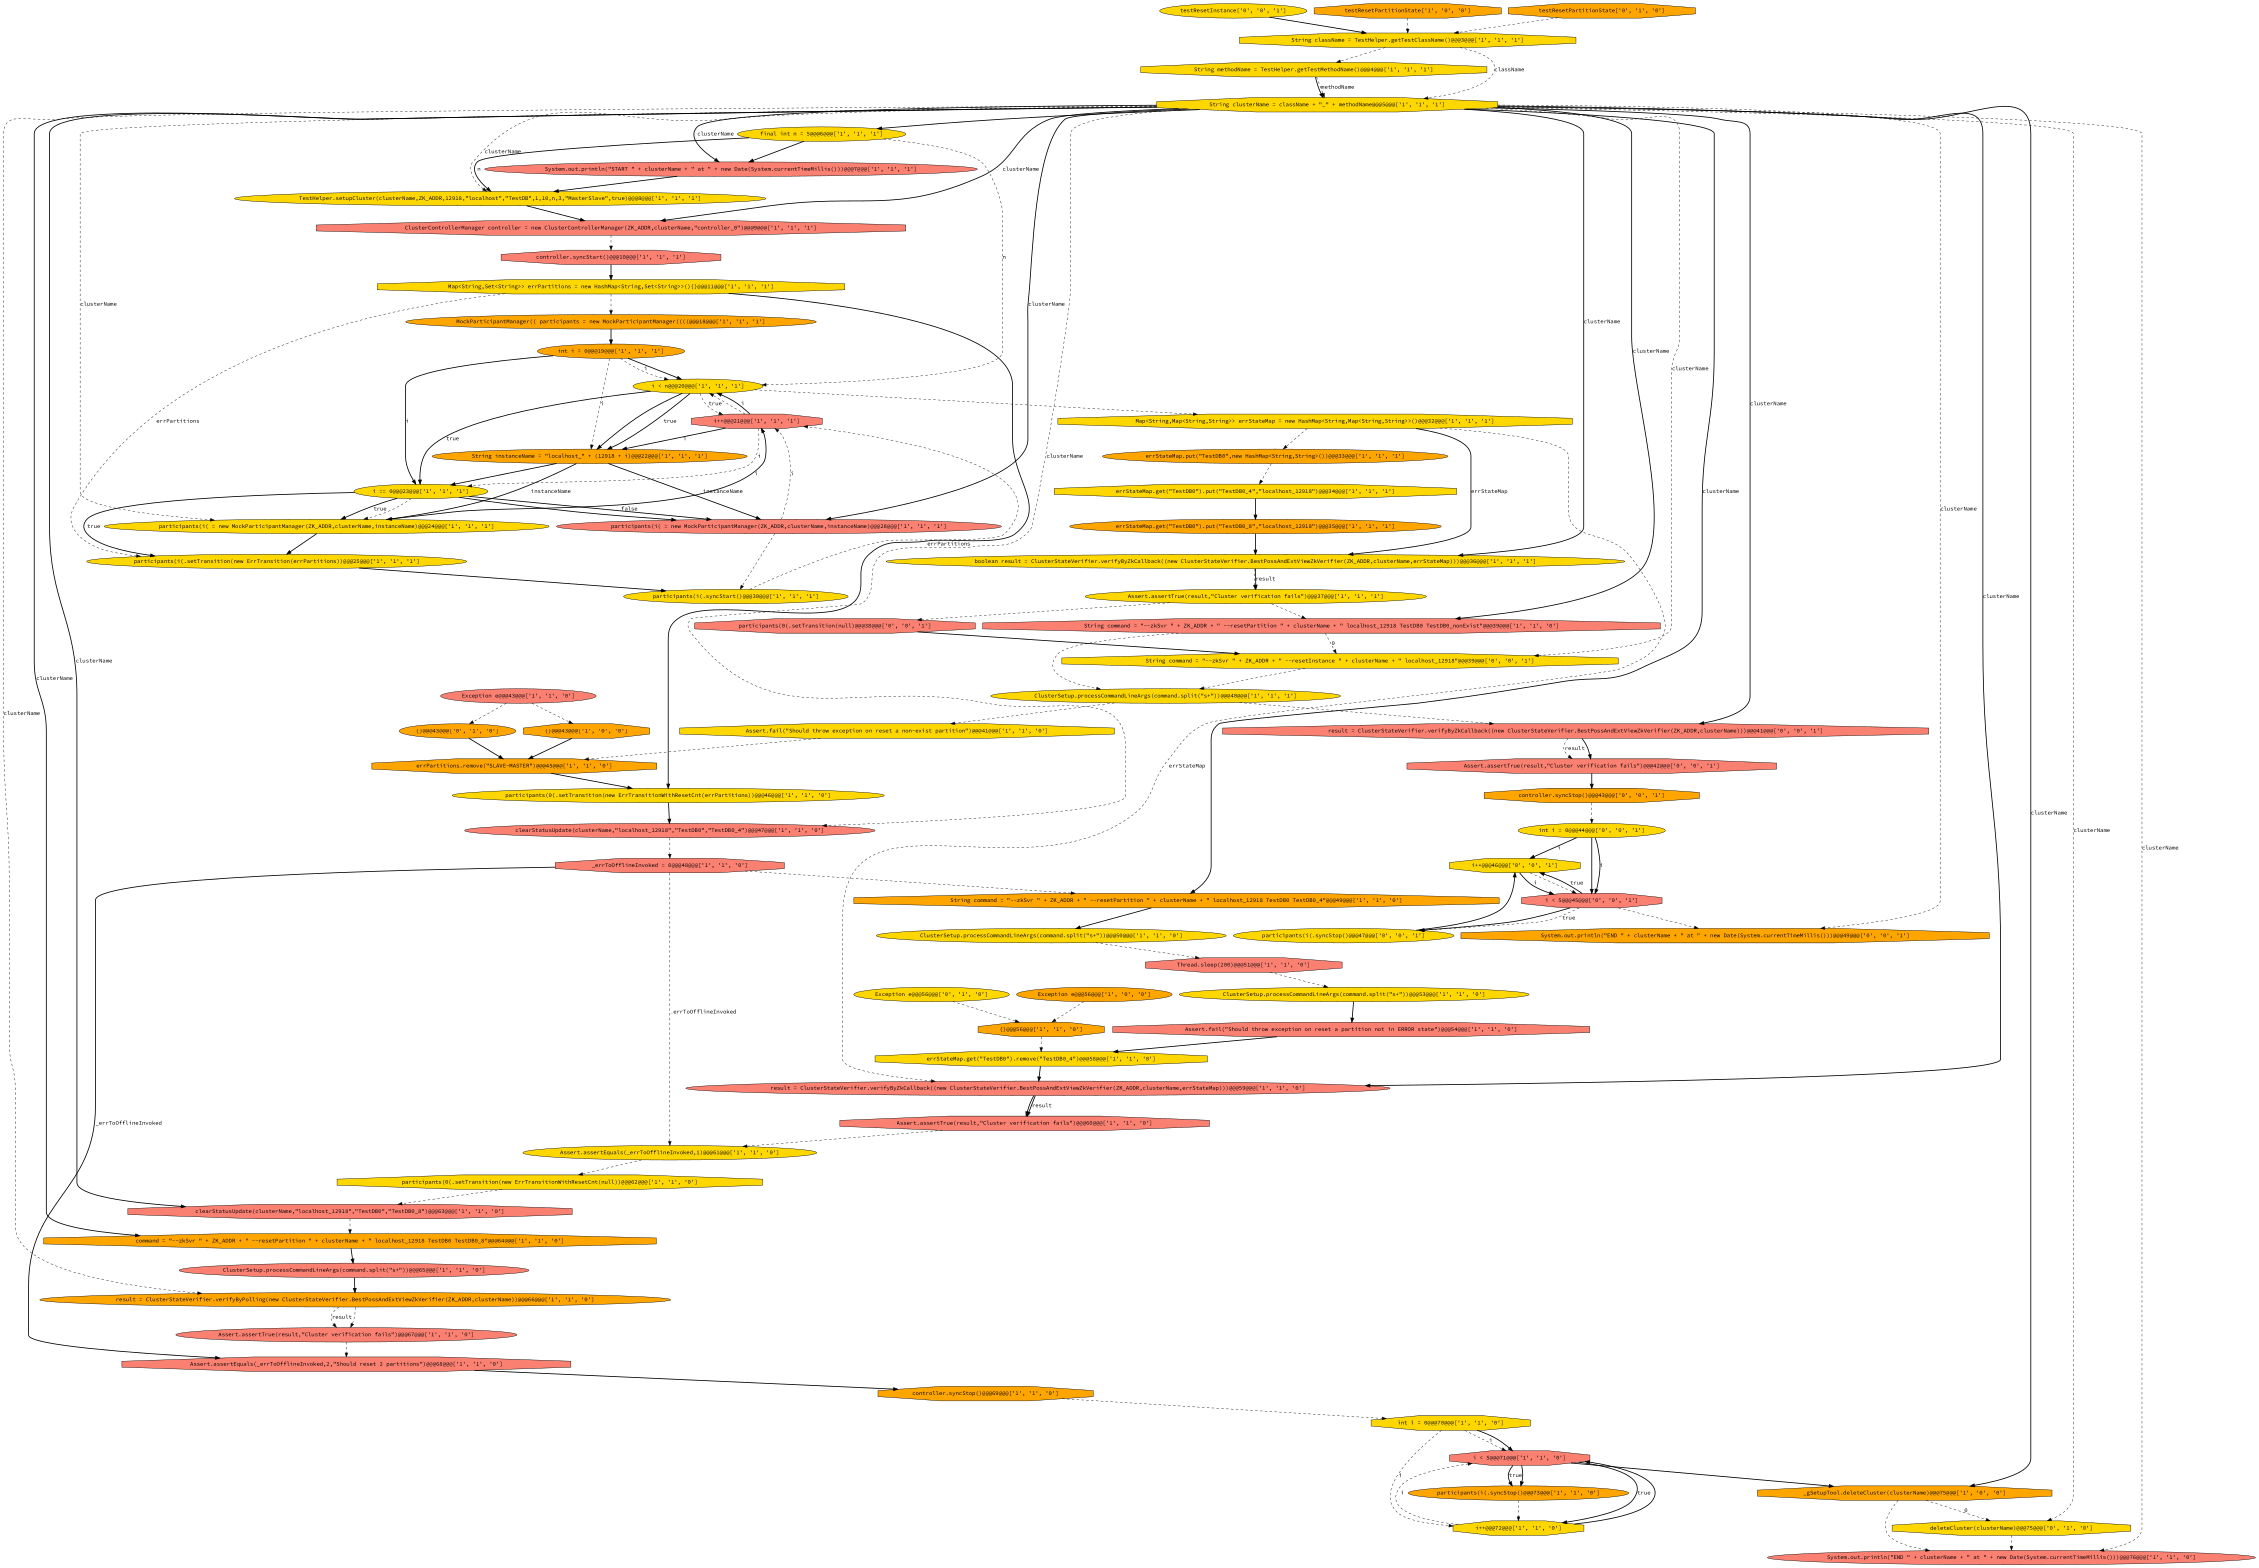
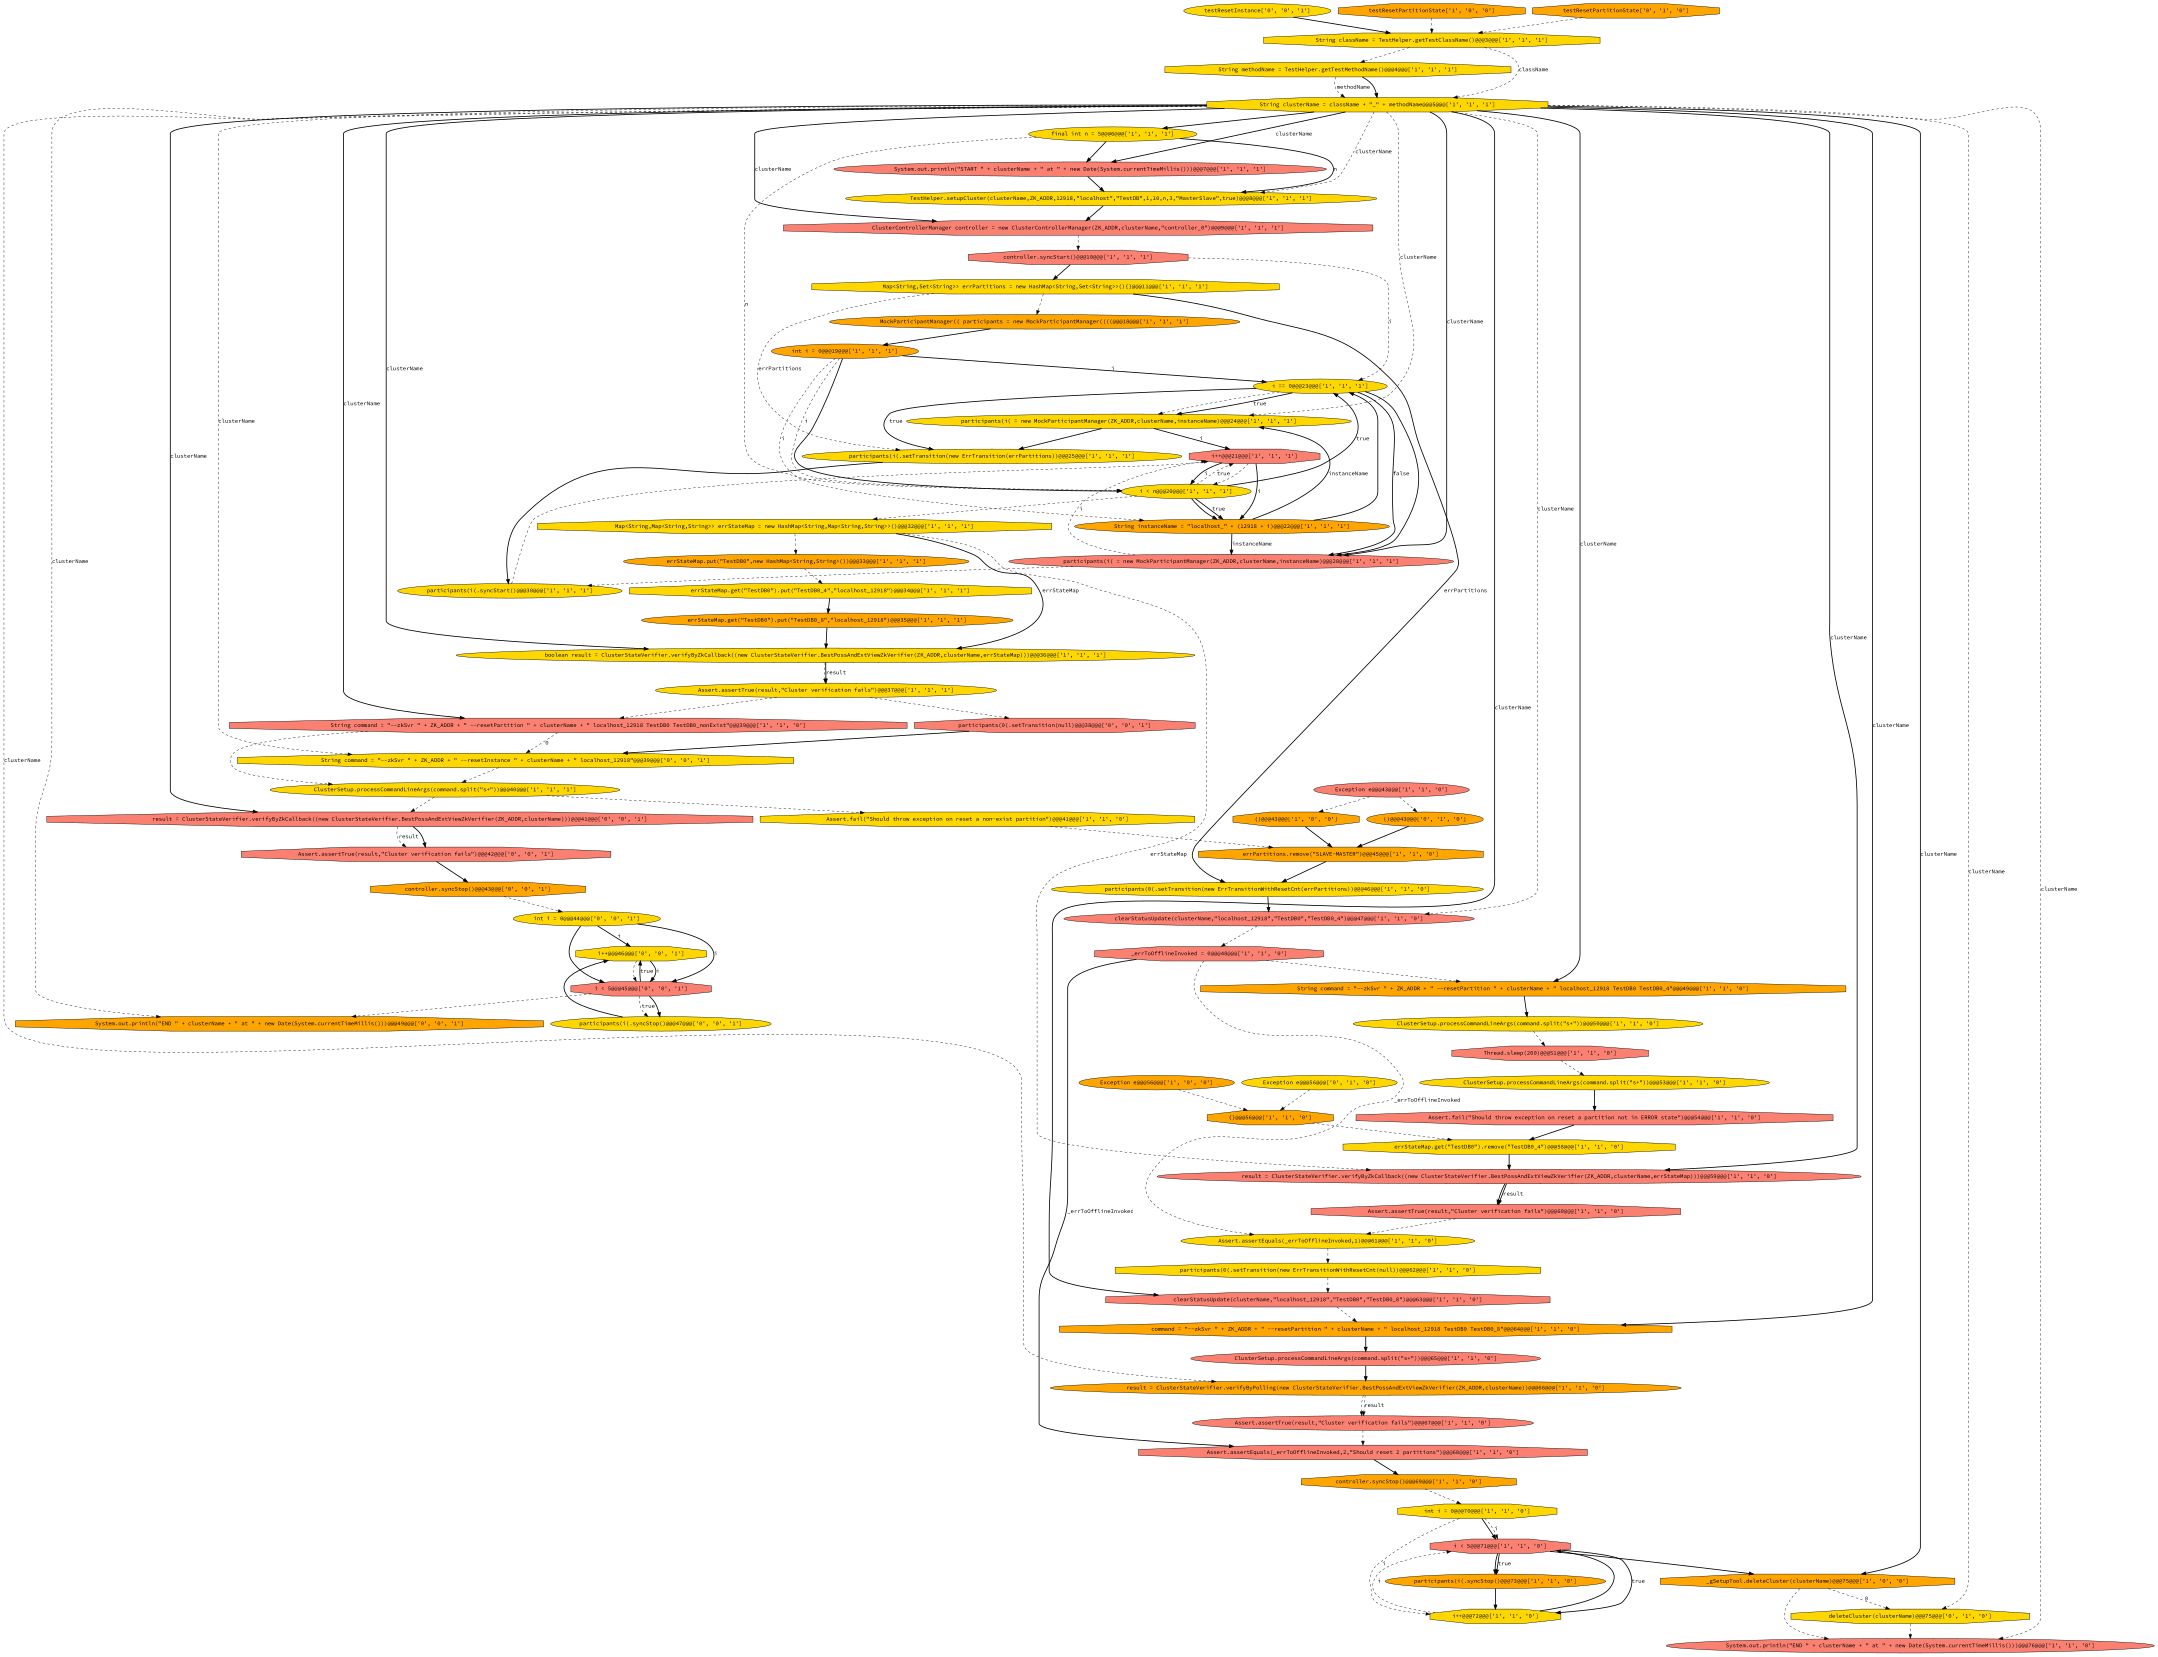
edge "i++@@@21@@@['1', '1', '1']" -> "i == 0@@@23@@@['1', '1', '1']": now "controller.syncStart()@@@10@@@['1', '1', '1']" -> "i == 0@@@23@@@['1', '1', '1']"
edge "participants(i(.syncStop()@@@73@@@['1', '1', '0']" -> "i++@@@72@@@['1', '1', '0']": style dashed -> bold
